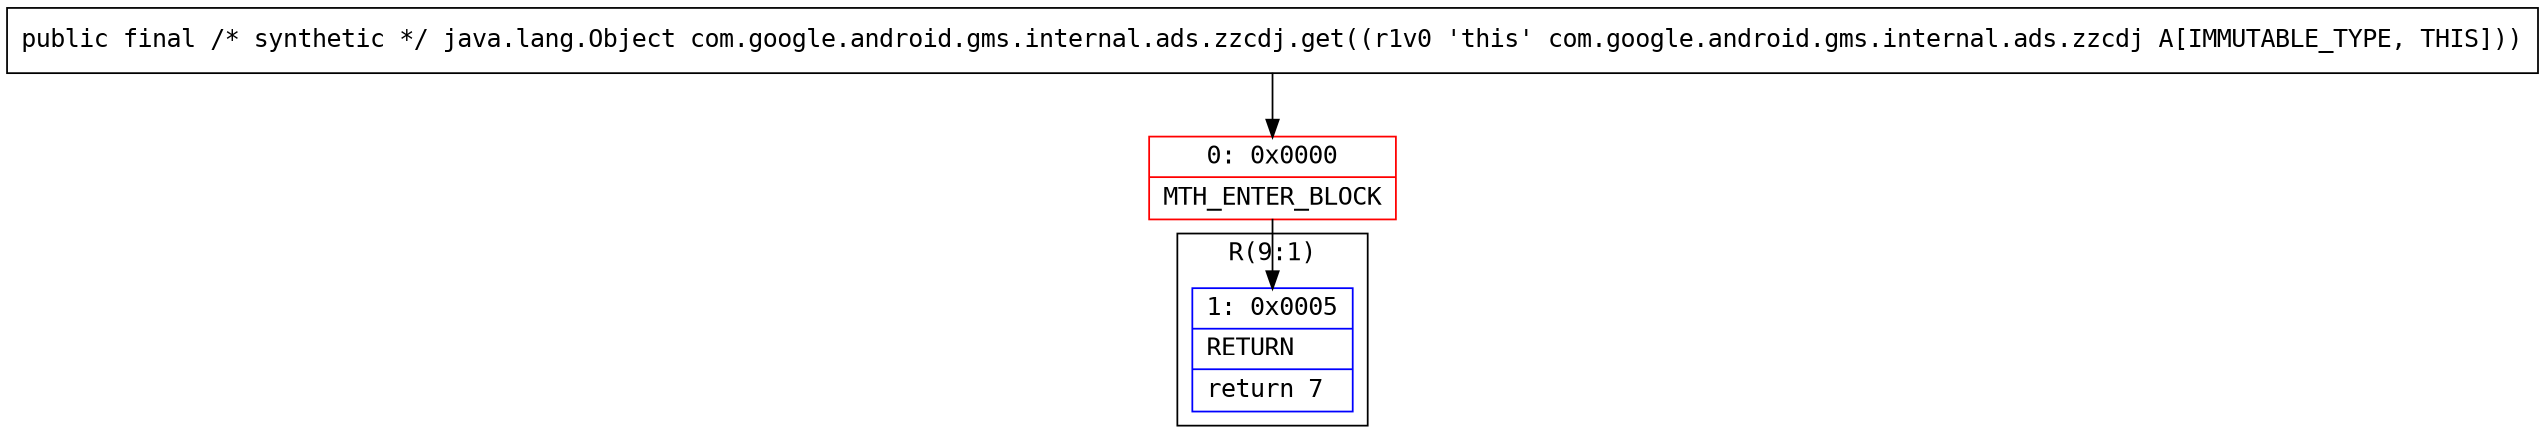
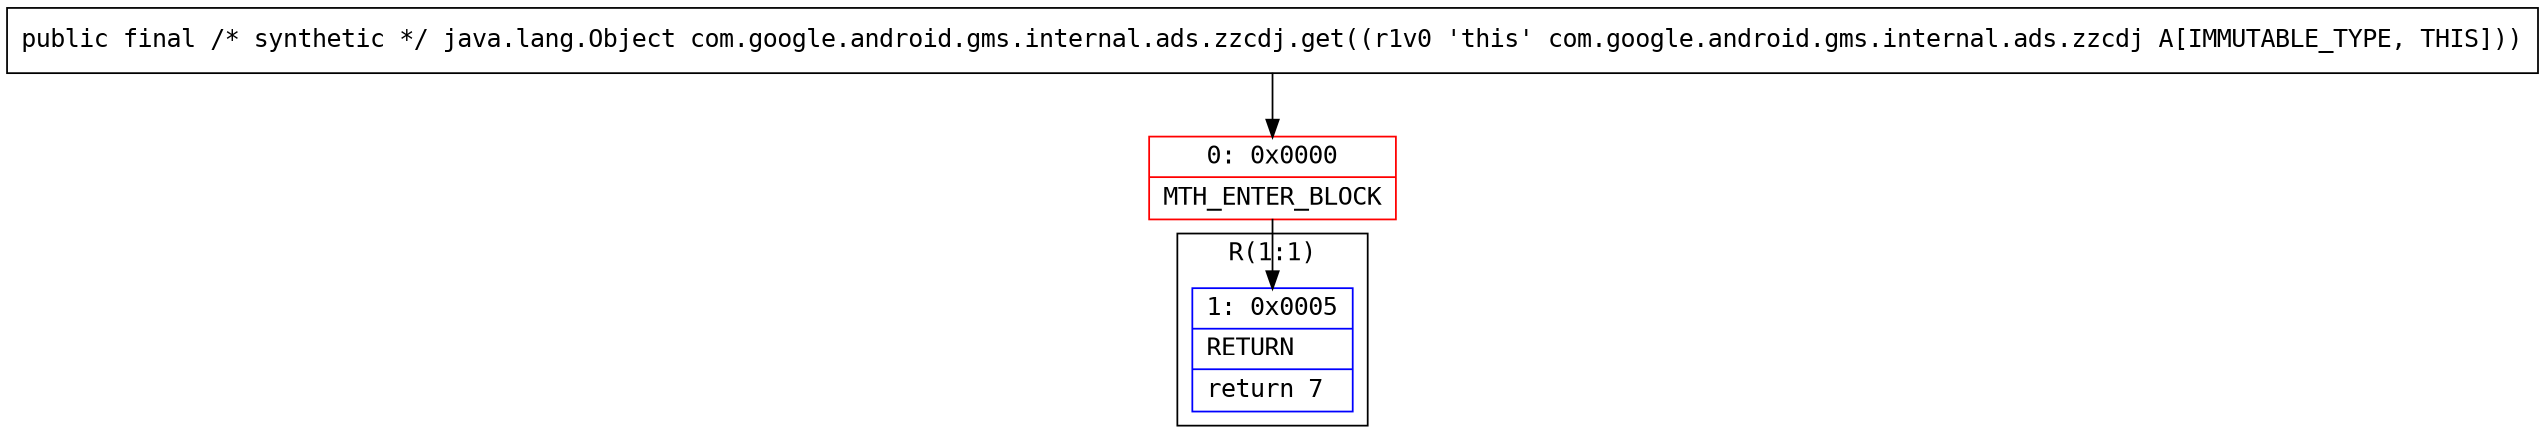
cluster "R(9:1)": label "R(9:1)" -> "R(1:1)"
